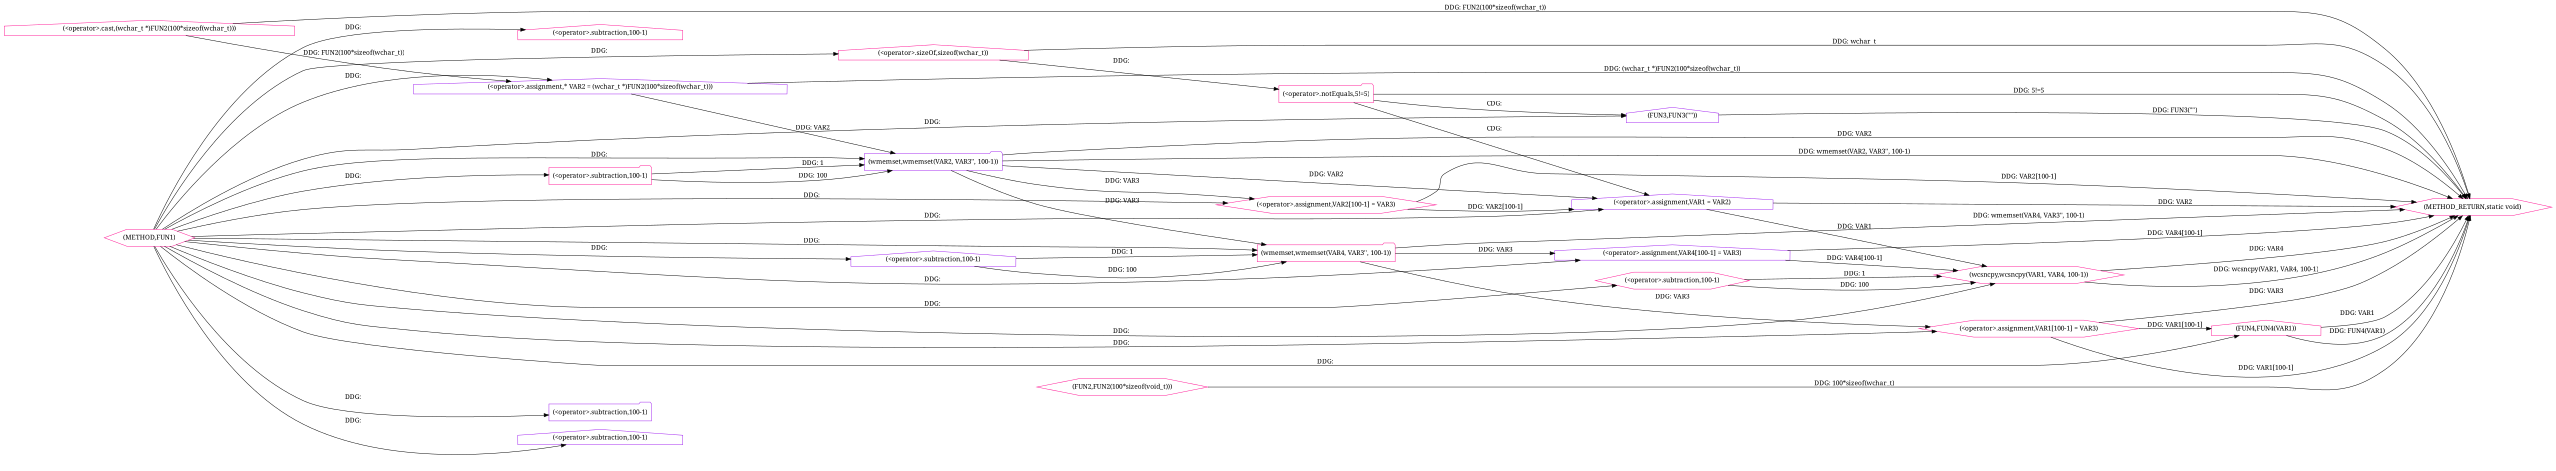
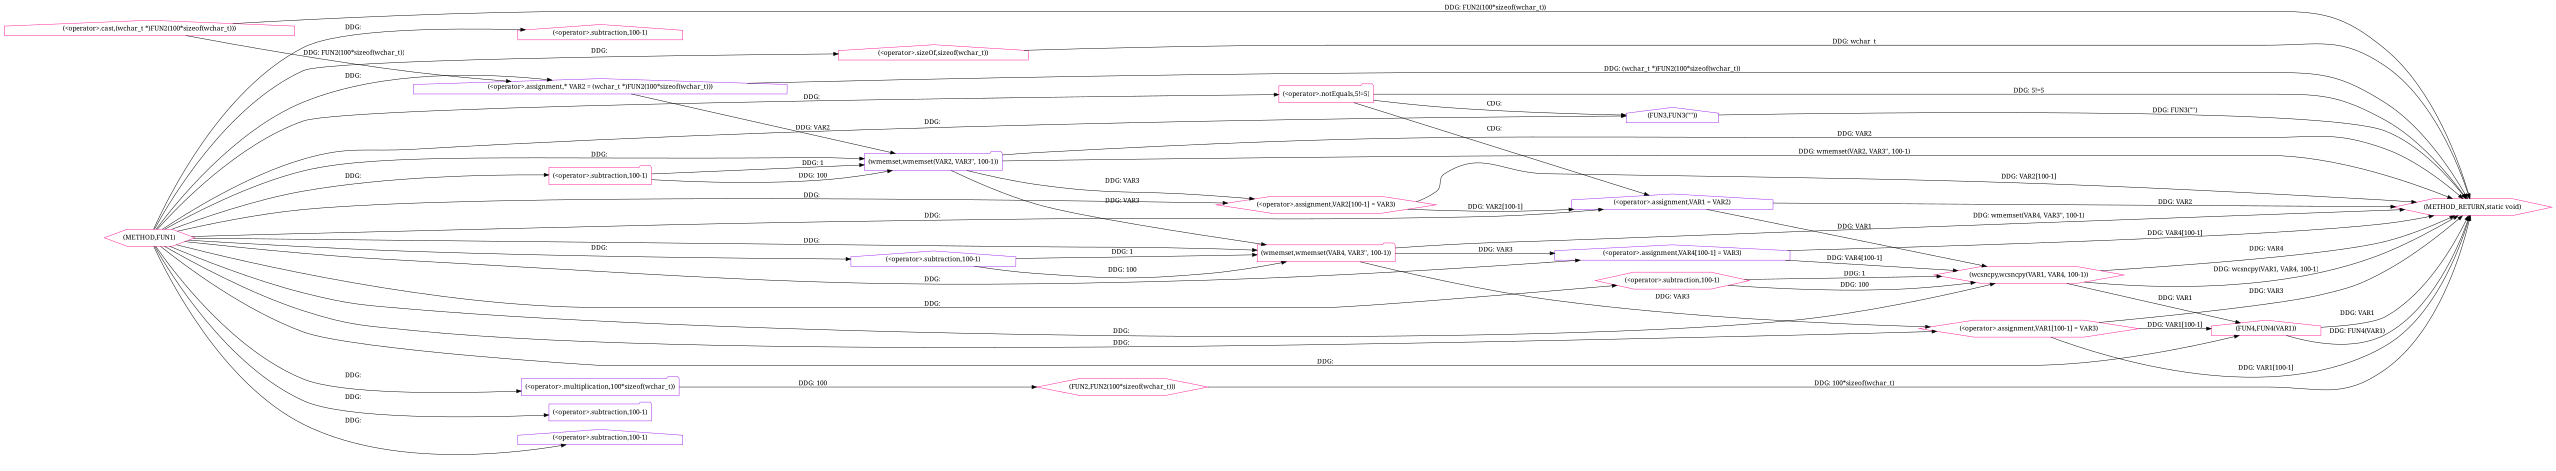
edge "(<operator>.sizeOf,sizeof(wchar_t))" -> "(<operator>.notEquals,5!=5)": now "(METHOD,FUN1)" -> "(<operator>.notEquals,5!=5)"
edge "(wmemset,wmemset(VAR2, VAR3'', 100-1))" -> "(<operator>.assignment,VAR1 = VAR2)": removed, label "DDG: VAR2"
edge "(wcsncpy,wcsncpy(VAR1, VAR4, 100-1))" -> "(FUN4,FUN4(VAR1))": added, label "DDG: VAR1"
node "(<operator>.multiplication,100*sizeof(wchar_t))": added
node "(FUN2,FUN2(100*sizeof(void_t)))": label "(FUN2,FUN2(100*sizeof(void_t)))" -> "(FUN2,FUN2(100*sizeof(wchar_t)))"
